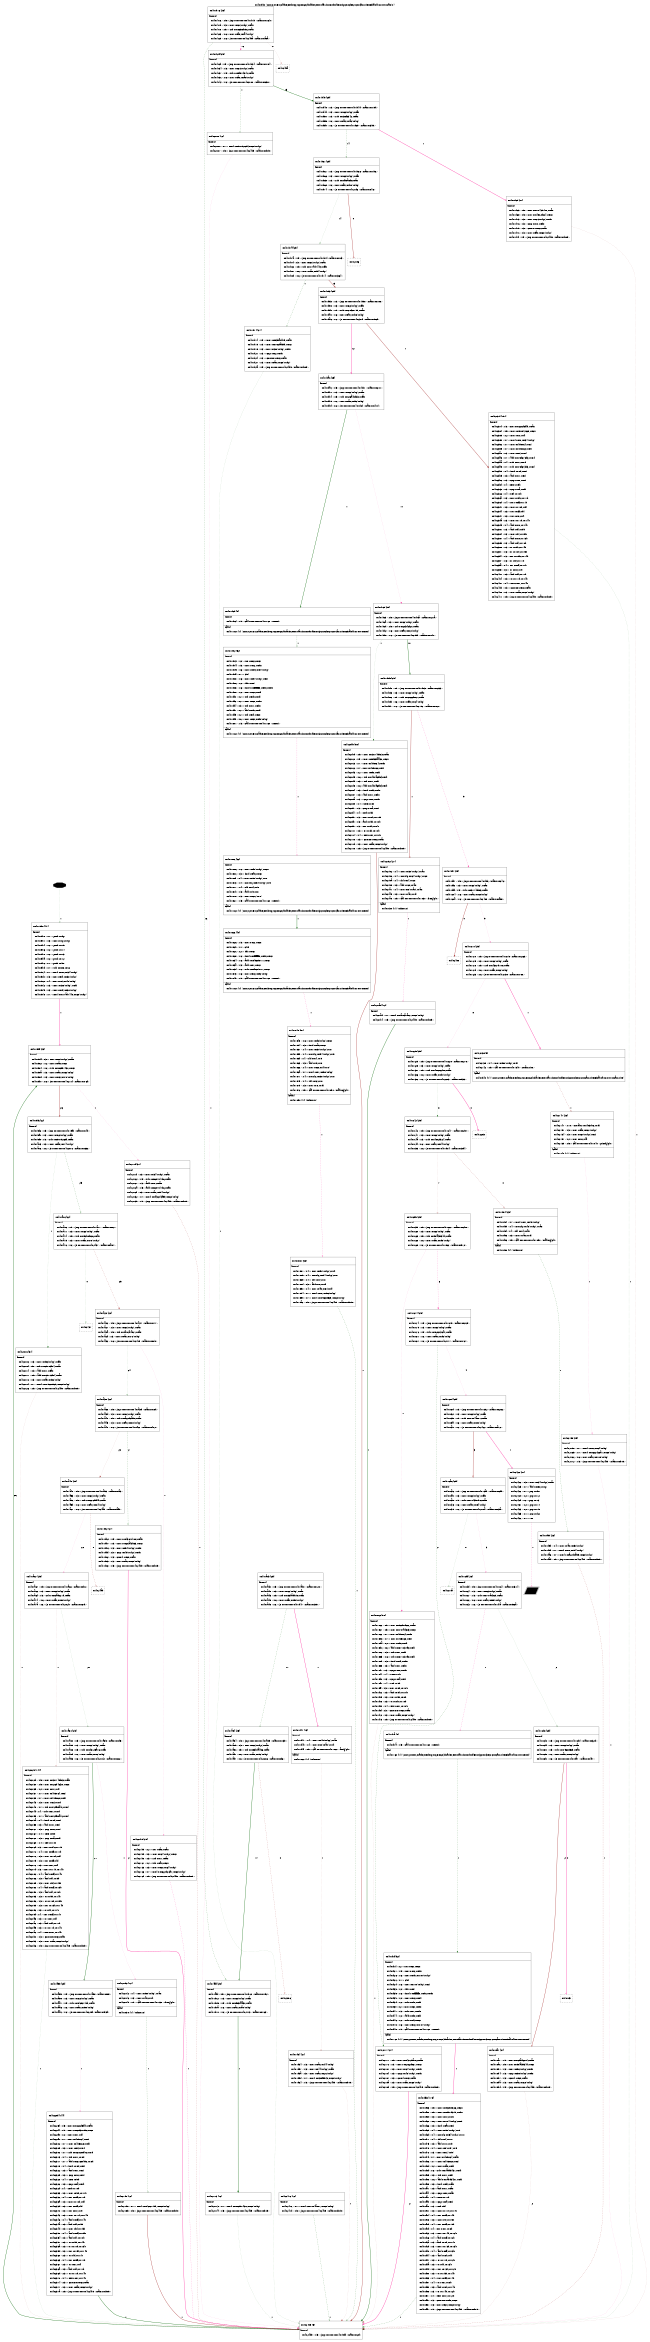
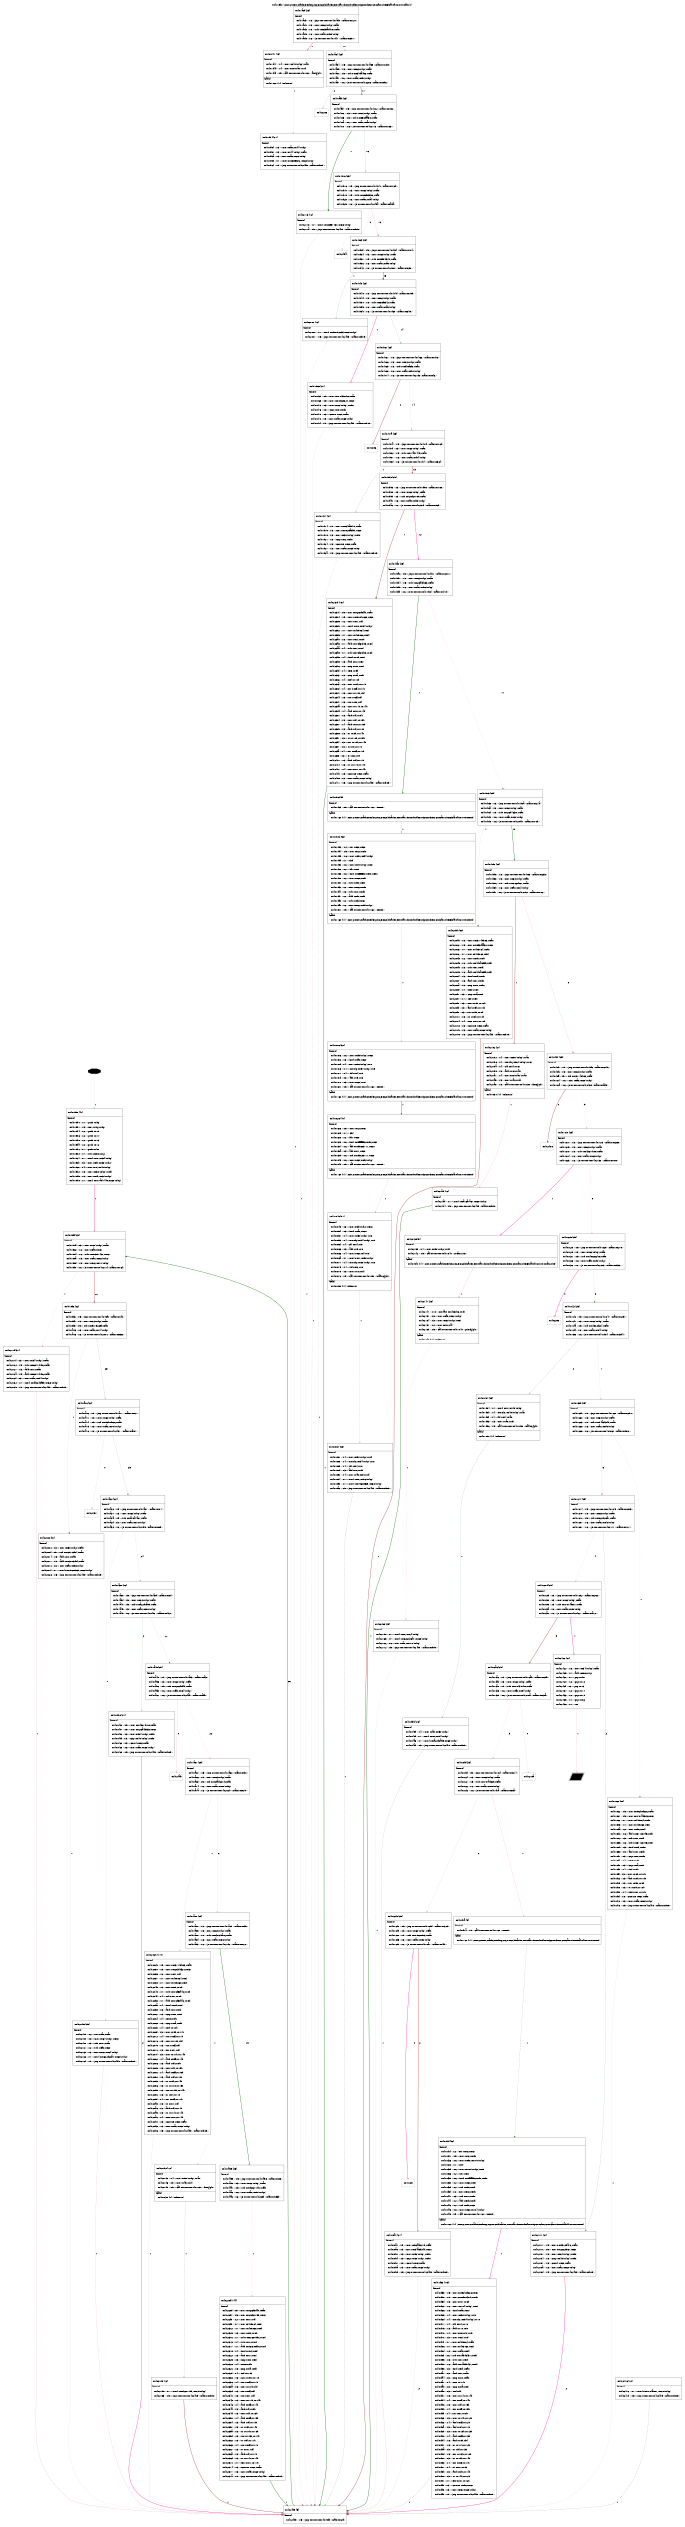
edge "0x401b16 [25]" -> "0x401afd [25]": reversed
edge "0x40237f [151]" -> "0x4024b9 [5]": style dotted -> bold
